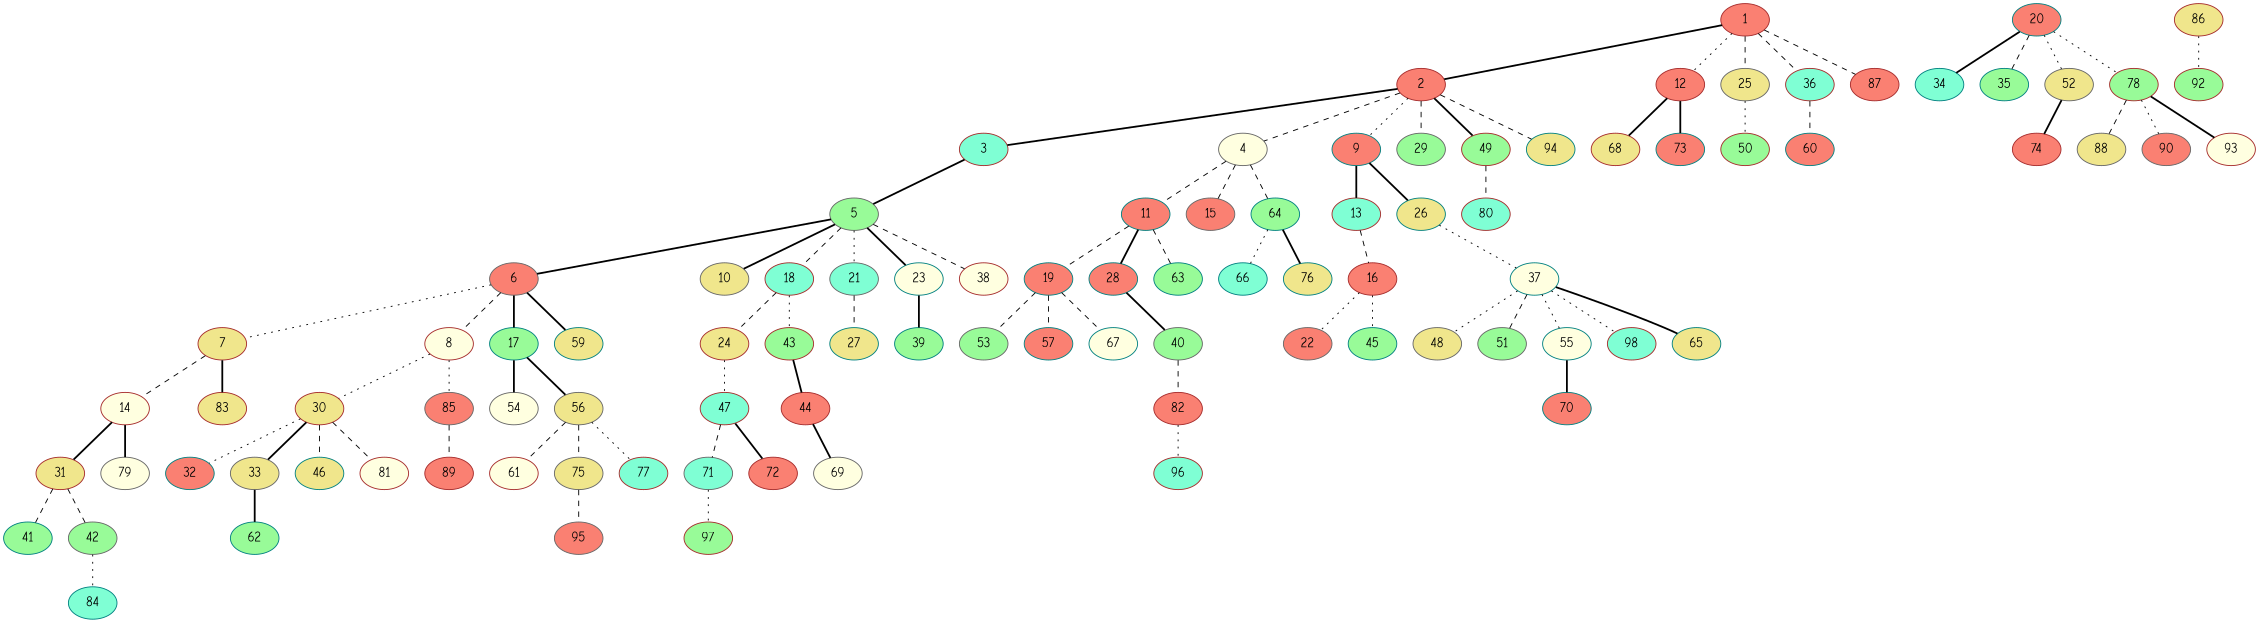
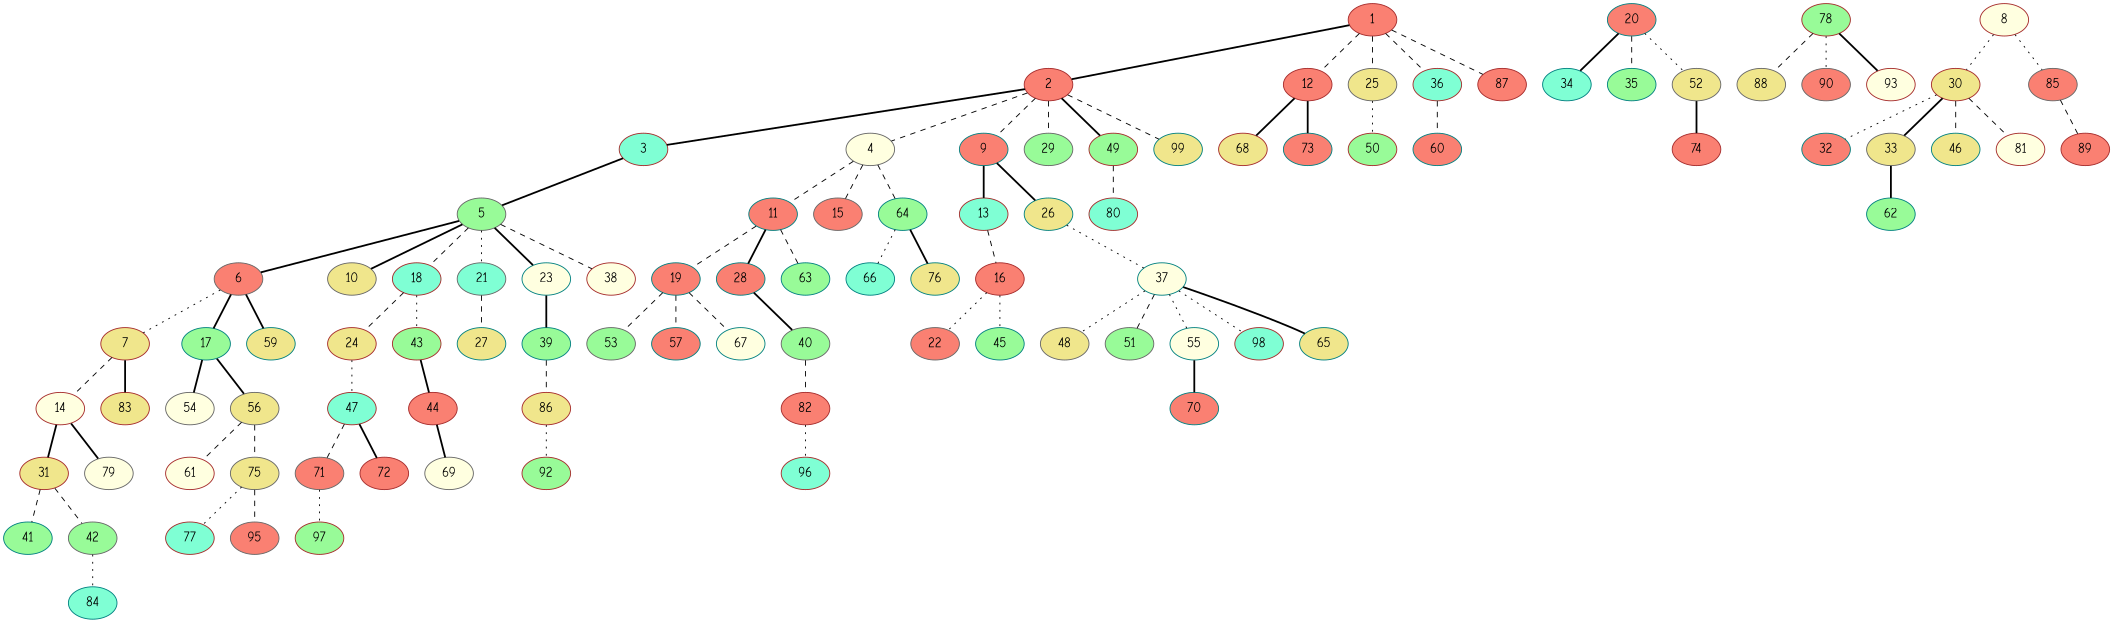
edge "1" -- "12": style dotted -> dashed
edge "20" -- "78": removed
edge "2" -- "9": style dotted -> dashed
node "94": label "94" -> "99"
edge "6" -- "8": removed
edge "39" -- "86": added
edge "56" -- "77": now "75" -- "77"
node "71": fillcolor aquamarine -> salmon
